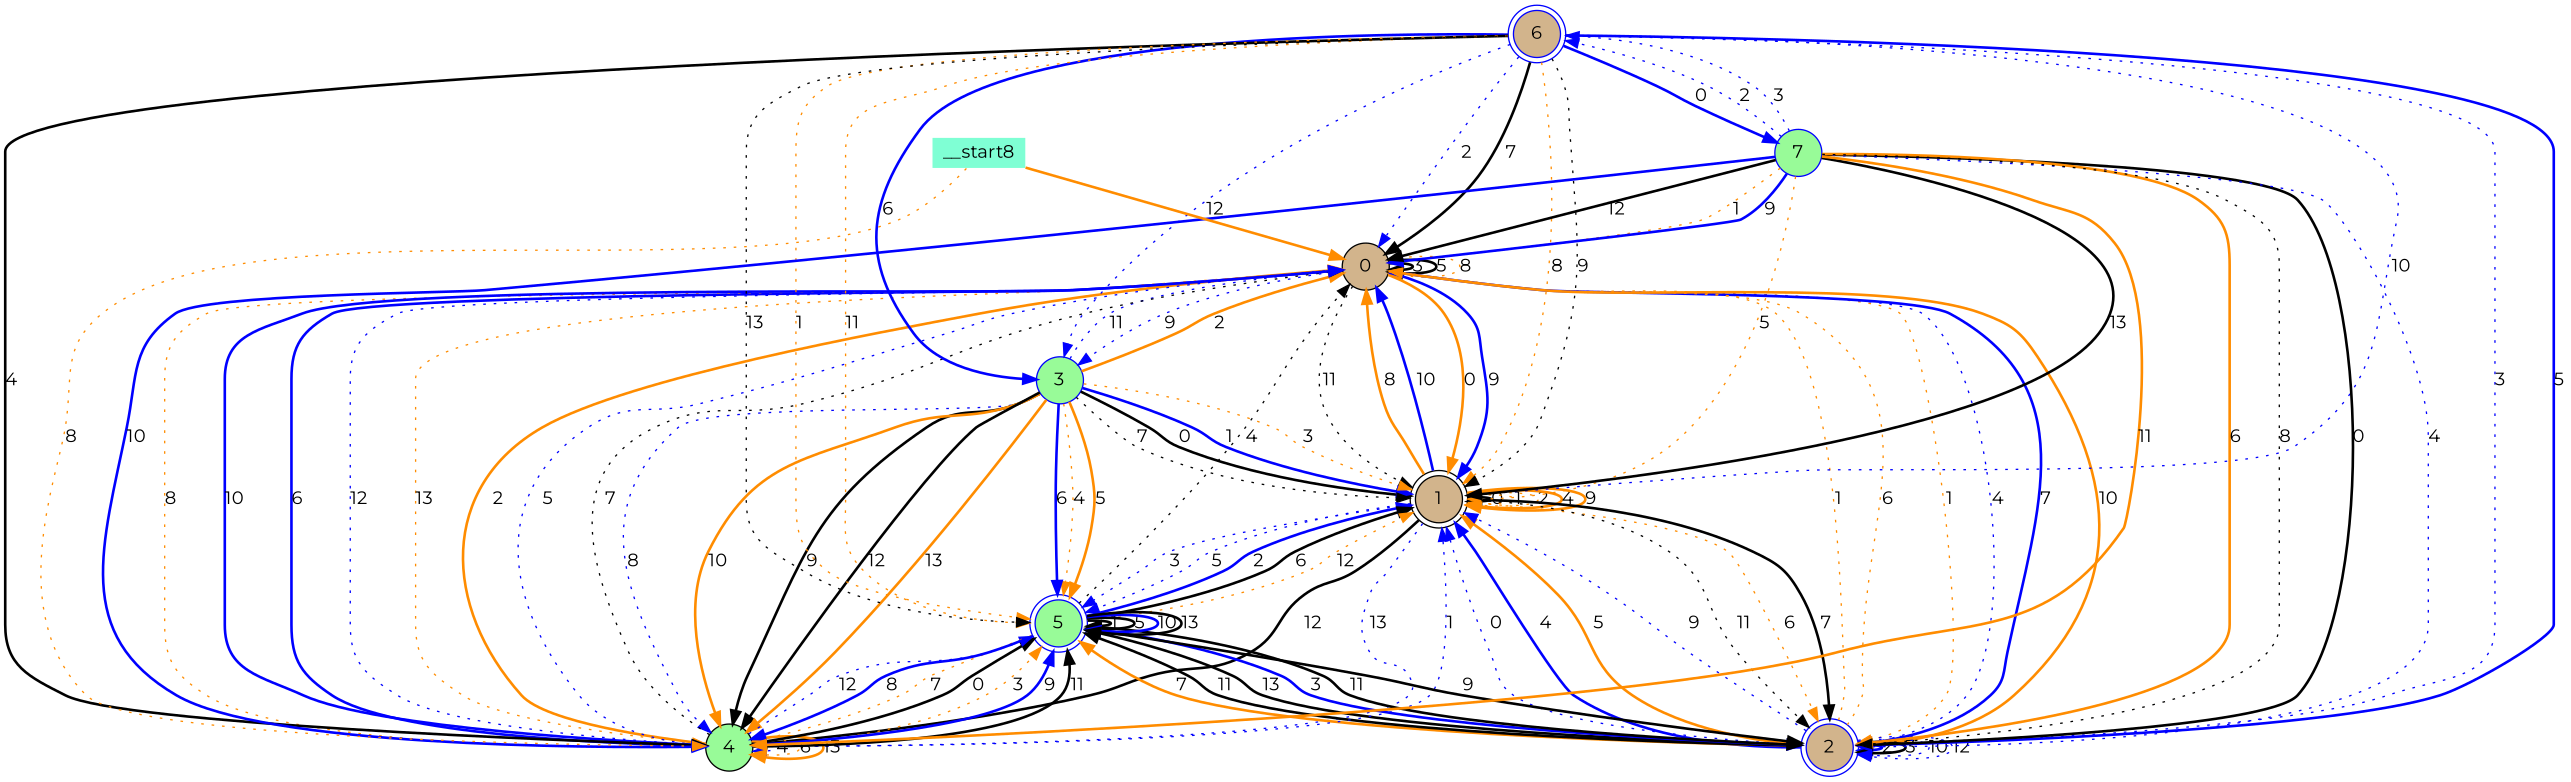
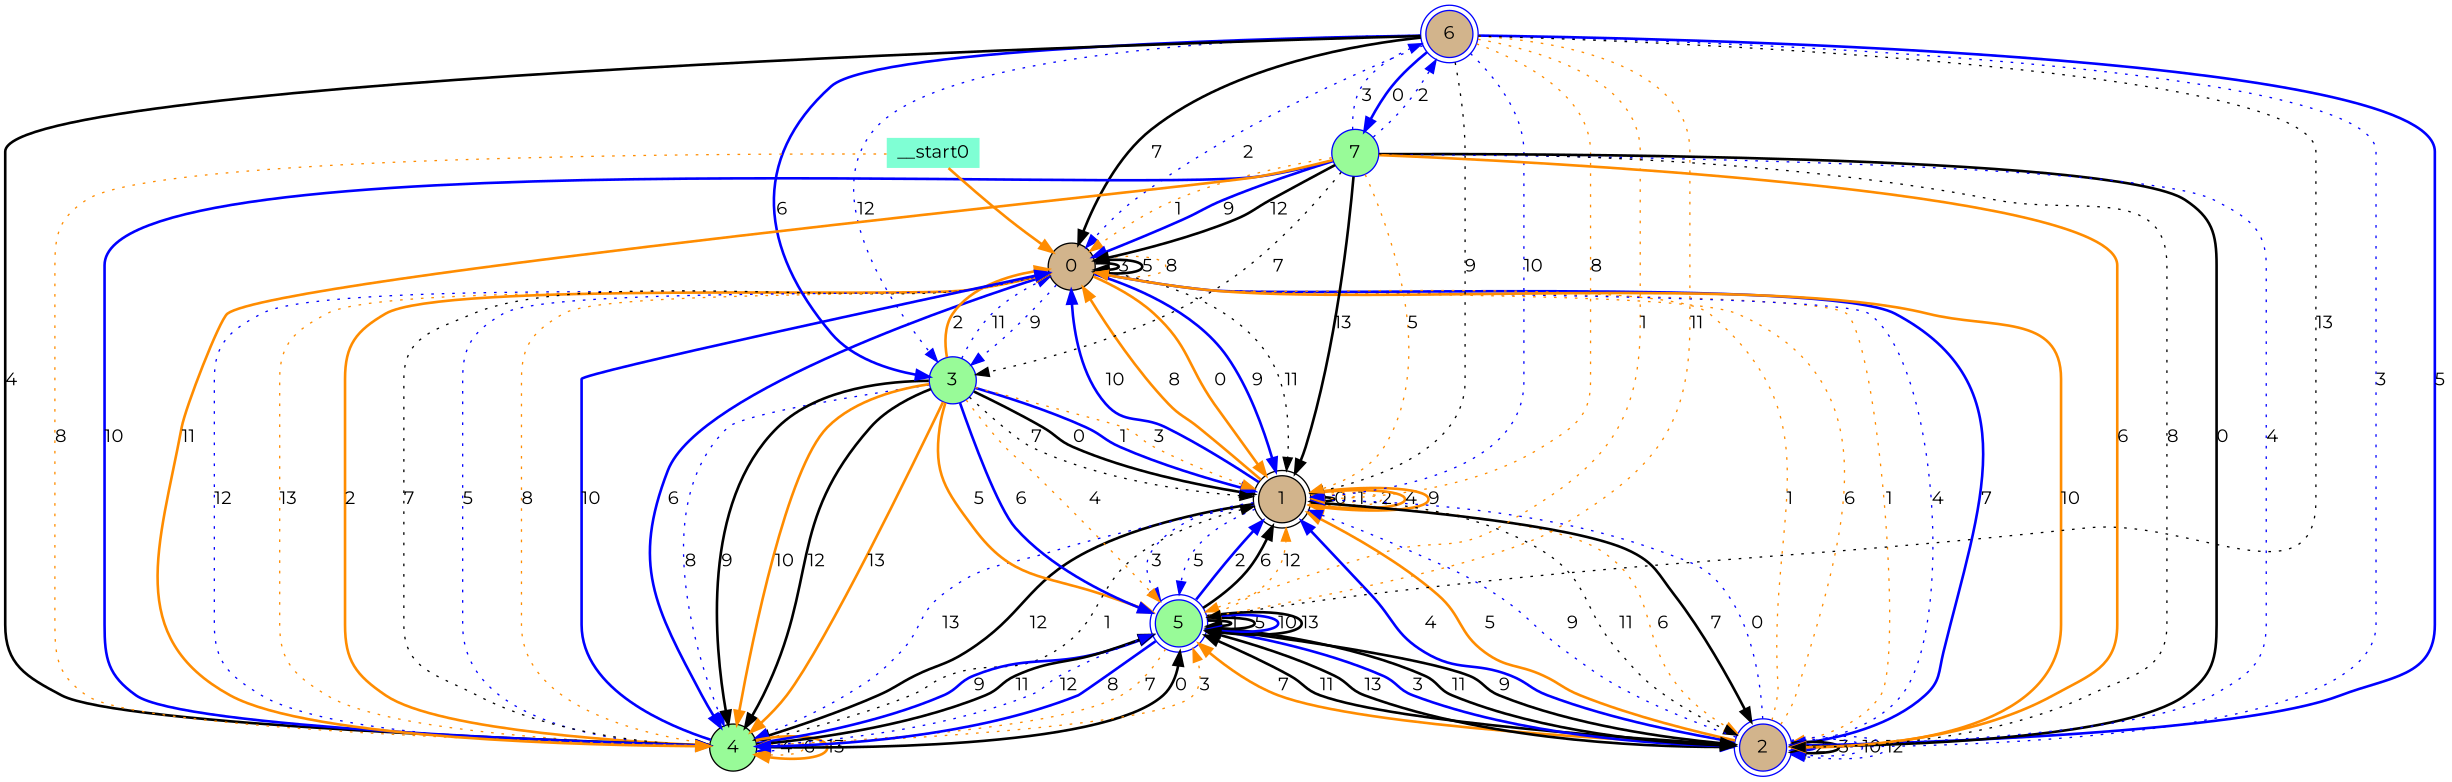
node "__start8": label "__start8" -> "__start0"
edge "7" -> "3": added, label "7"
edge "5" -> "0": removed, label "4"
edge "4" -> "1": color blue -> black
